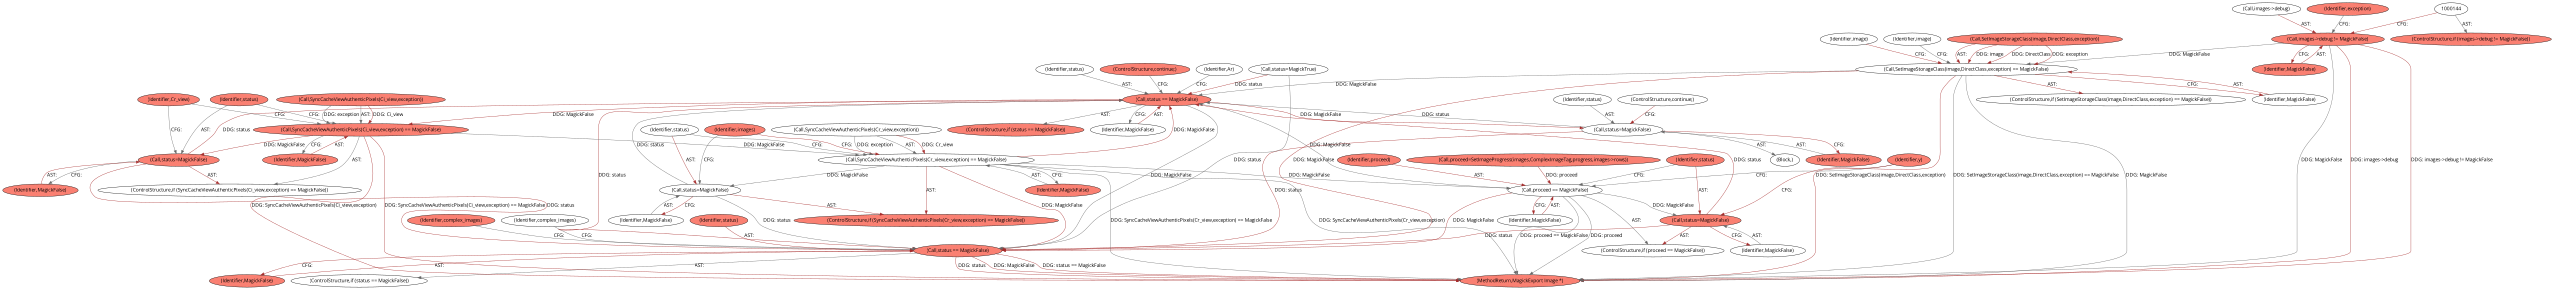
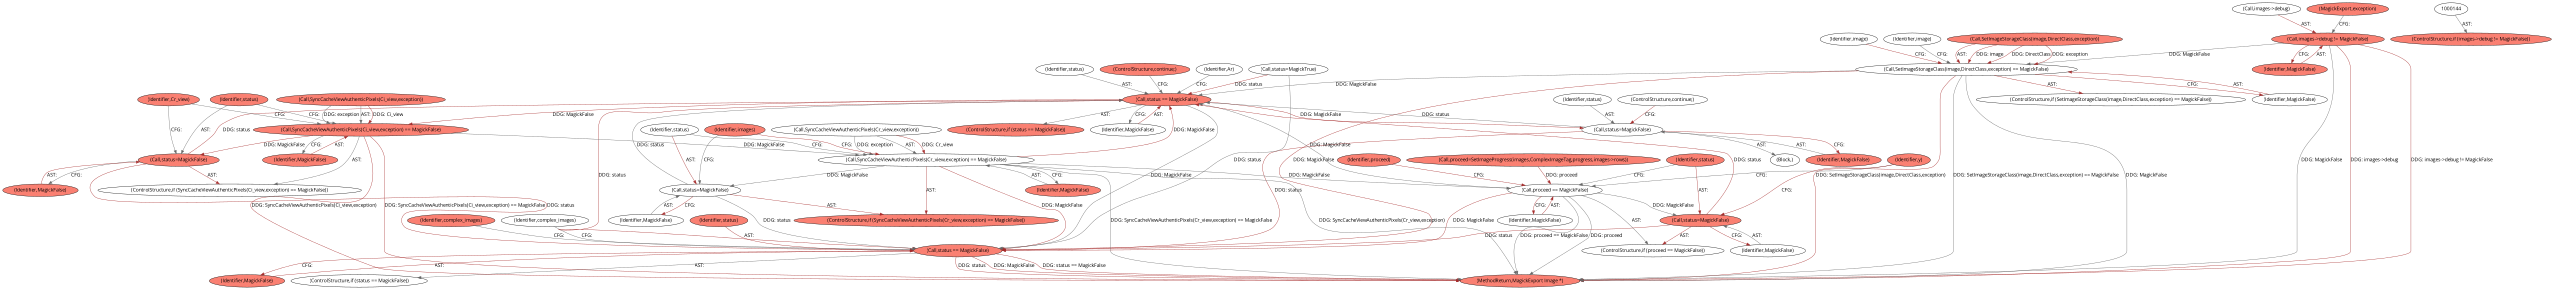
node "(Identifier,exception)": label "(Identifier,exception)" -> "(MagickExport,exception)"
edge "1000144" -> "(Call,images->debug != MagickFalse)": removed, label "CFG:"
edge "(Identifier,proceed)" -> "(Call,proceed == MagickFalse)": label "AST: " -> "CFG: "
